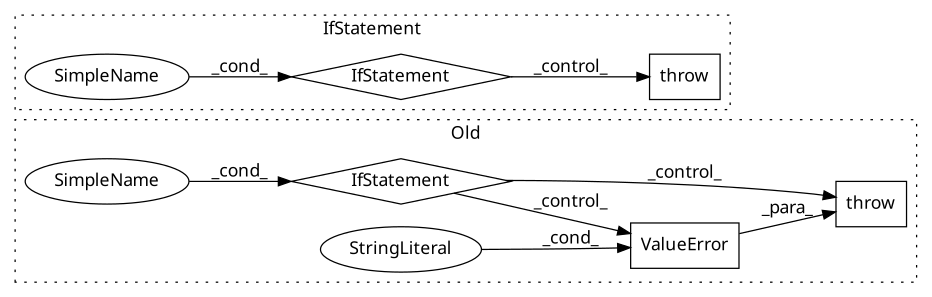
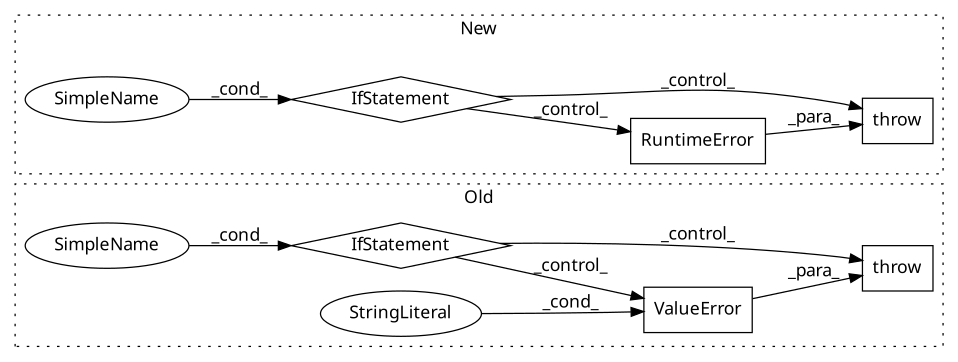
cluster "IfStatement": label "IfStatement" -> "New"
node "RuntimeError": added
